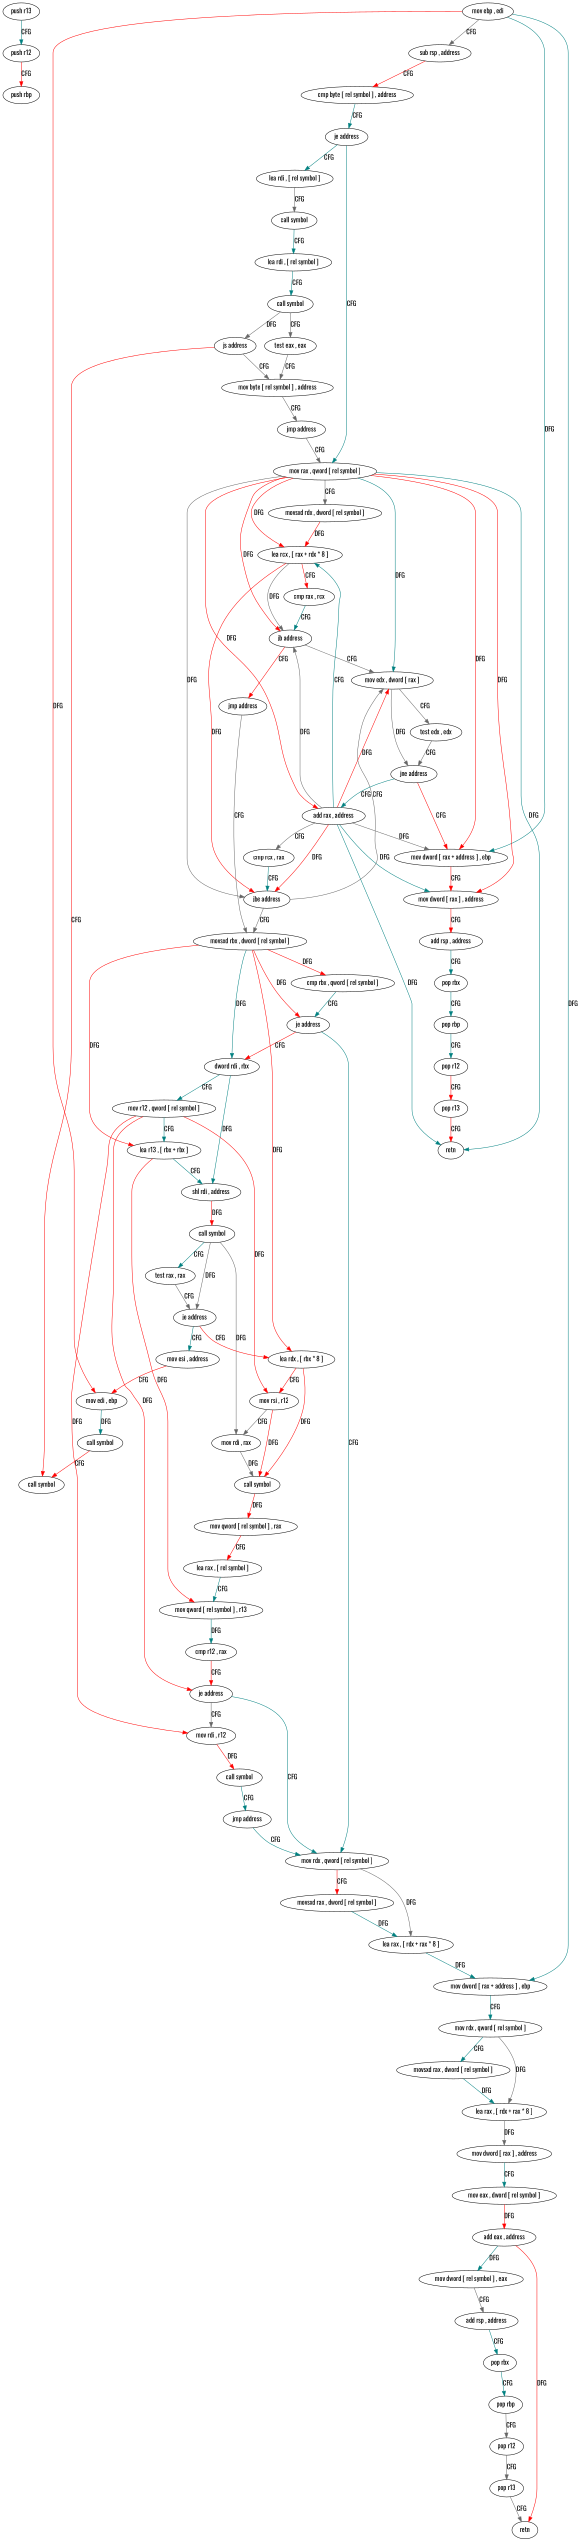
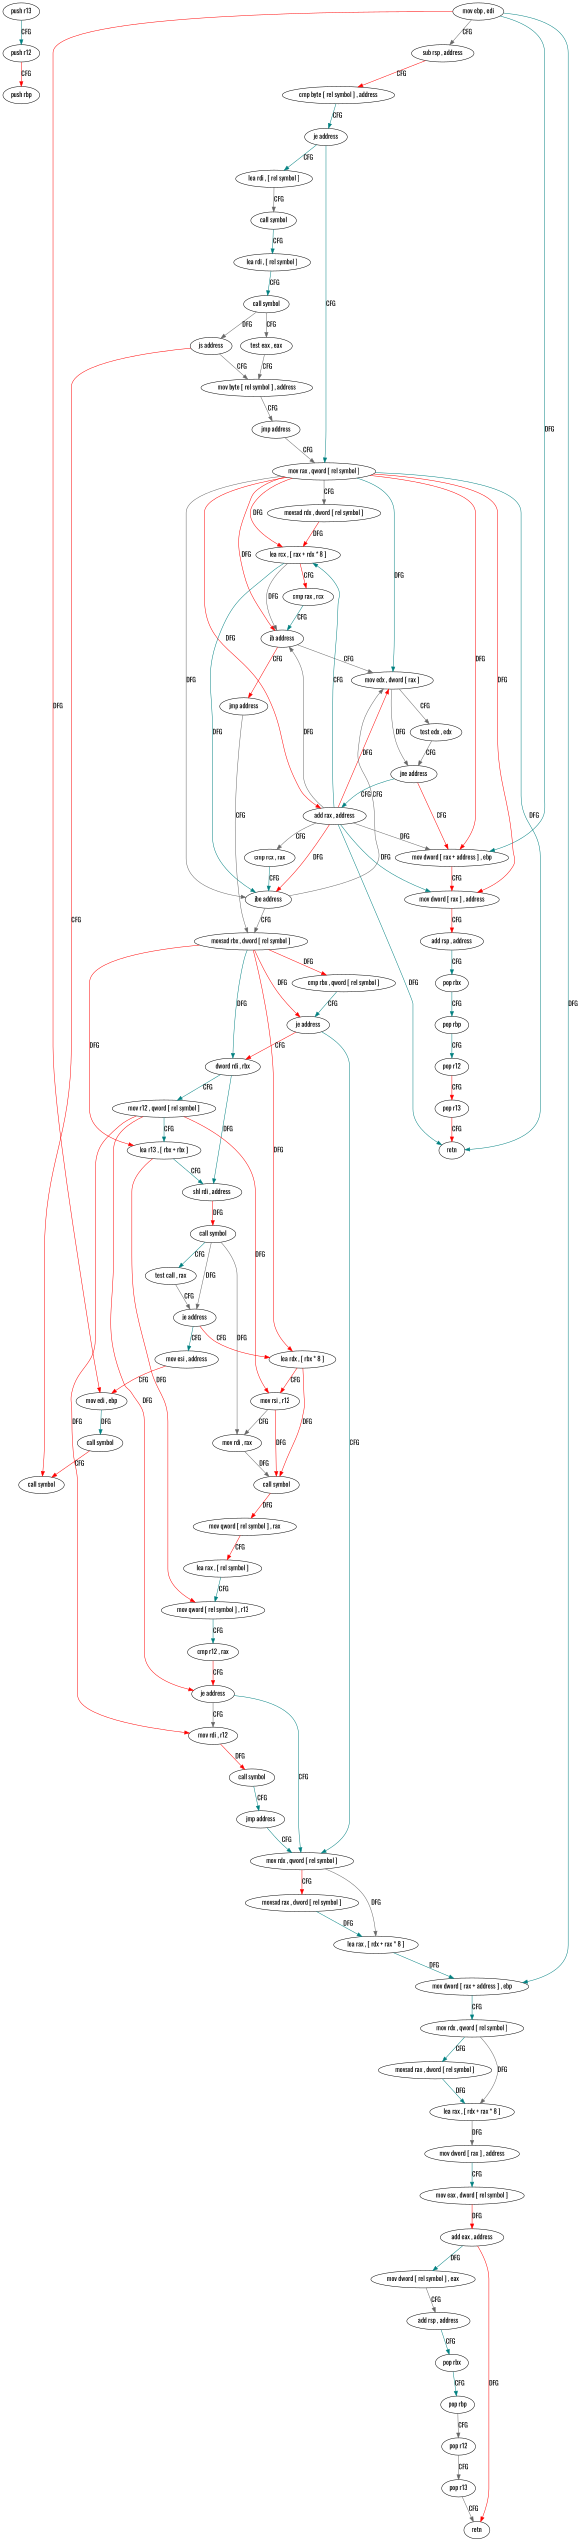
edge "lea rcx , [ rax + rdx * 8 ]" -> "jbe address": color red -> teal
node "test rax , rax": label "test rax , rax" -> "test call , rax"
edge "mov qword [ rel symbol ] , r13" -> "cmp r12 , rax": label "DFG" -> "CFG"
